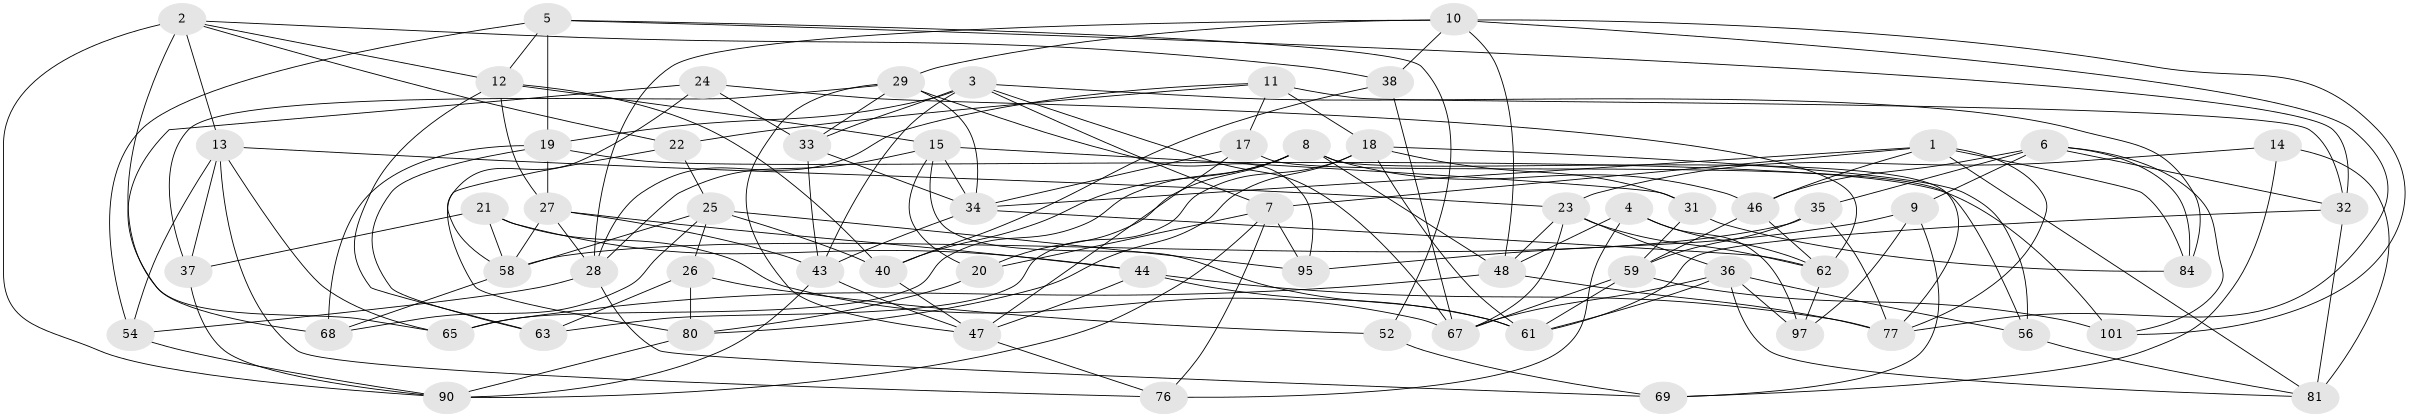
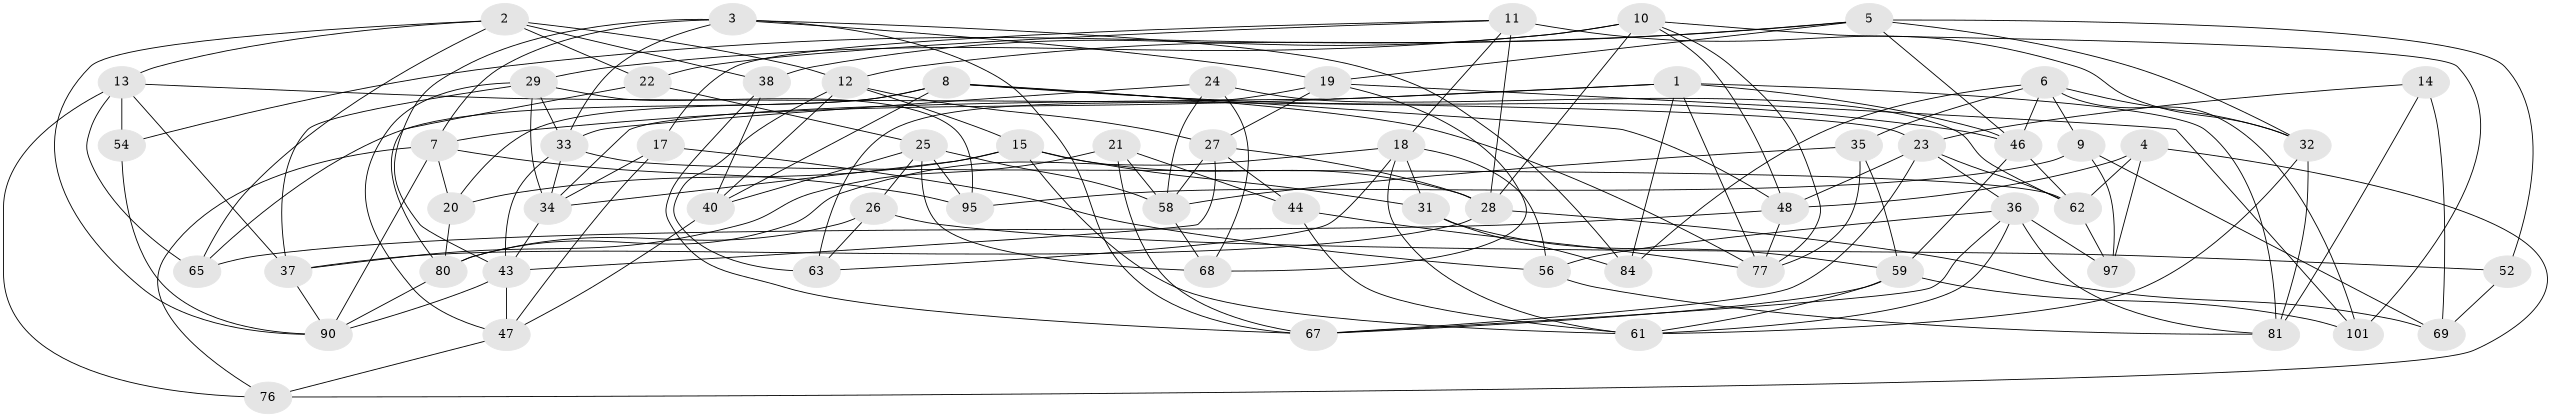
edge "5" -- "46": added
edge "34" -- "62": now "33" -- "62"
edge "44" -- "47": removed
edge "28" -- "54": now "28" -- "37"
